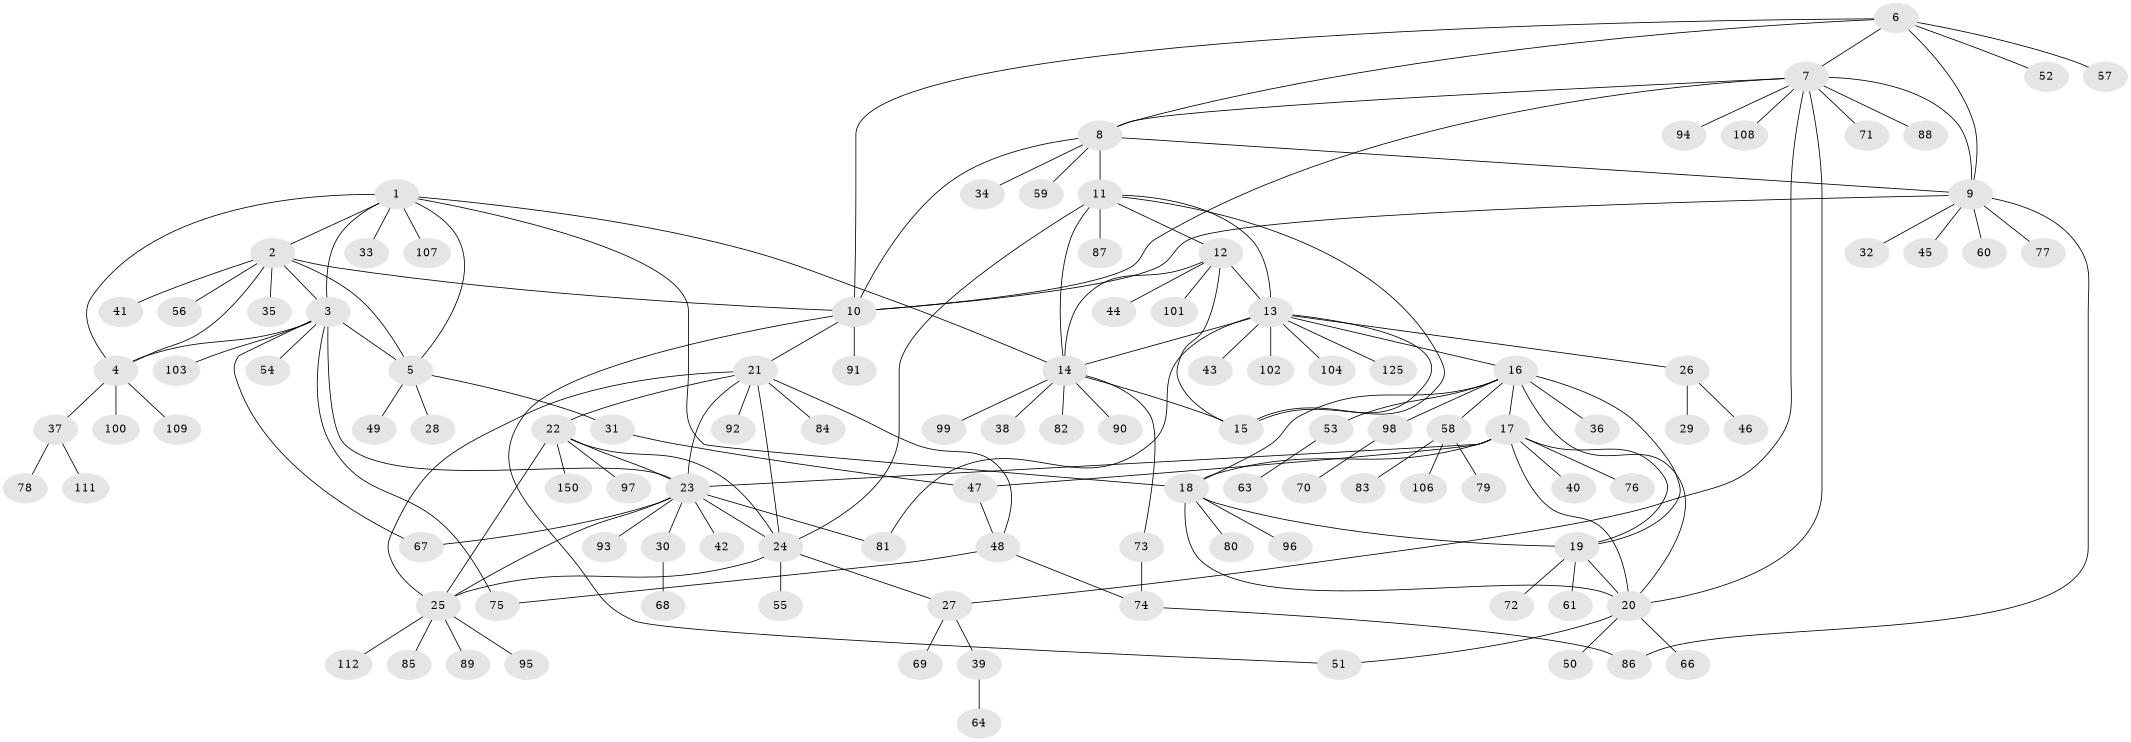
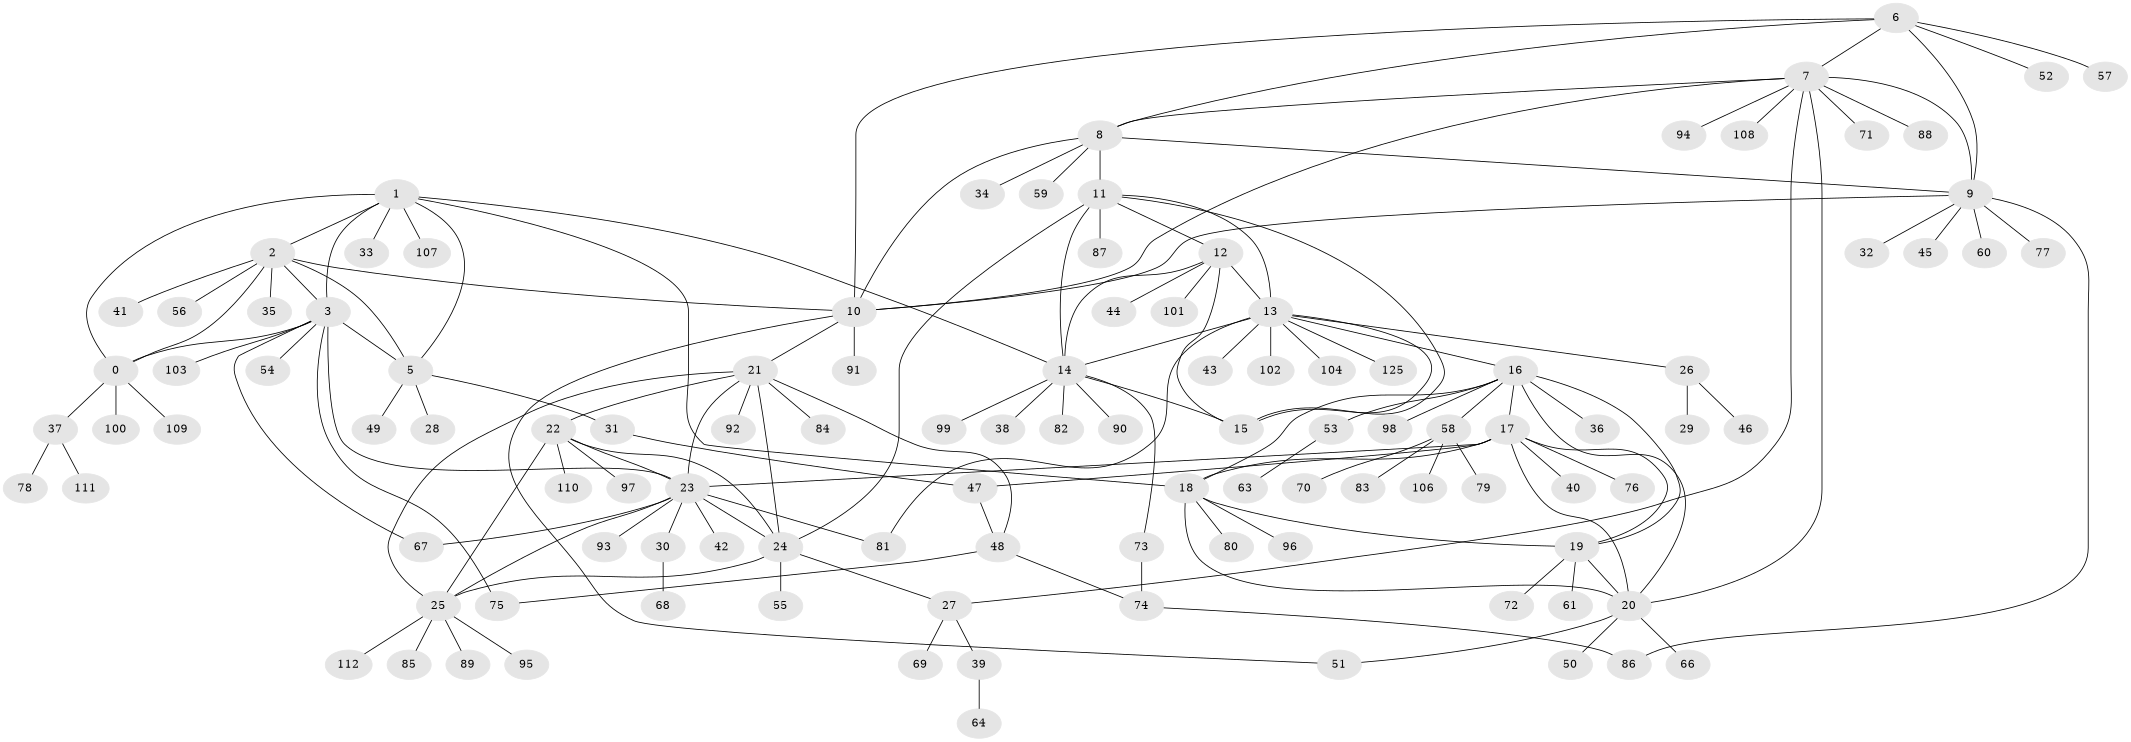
node "4": label "4" -> "0"
edge "98" -- "70": now "58" -- "70"
node "150": label "150" -> "110"
